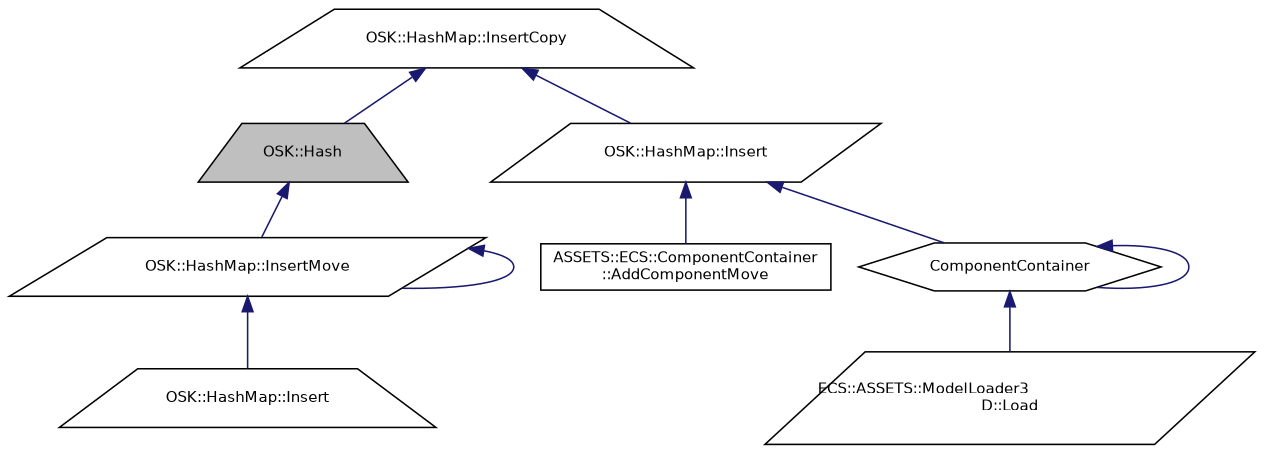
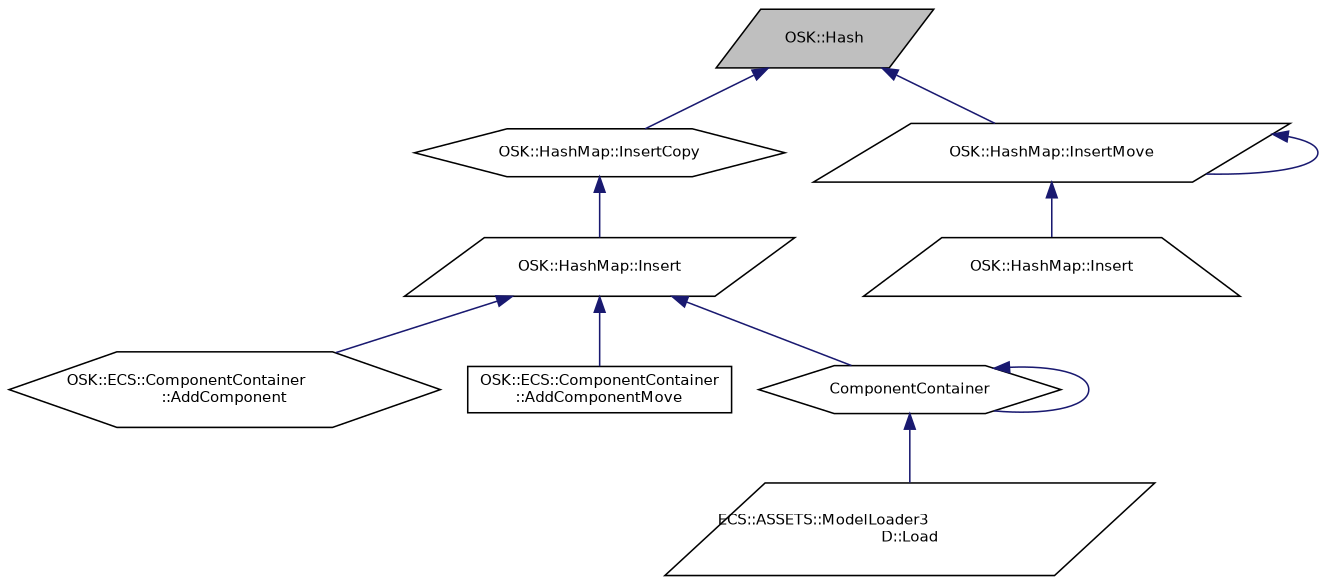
node "OSK::HashMap::InsertCopy": shape trapezium -> hexagon
edge "OSK::Hash" -> "OSK::HashMap::InsertCopy": reversed
node "OSK::Hash": shape trapezium -> parallelogram
node "ASSETS::ECS::ComponentContainer ::AddComponentMove": label "ASSETS::ECS::ComponentContainer ::AddComponentMove" -> "OSK::ECS::ComponentContainer ::AddComponentMove"
node "OSK::ECS::ComponentContainer ::AddComponent": added
